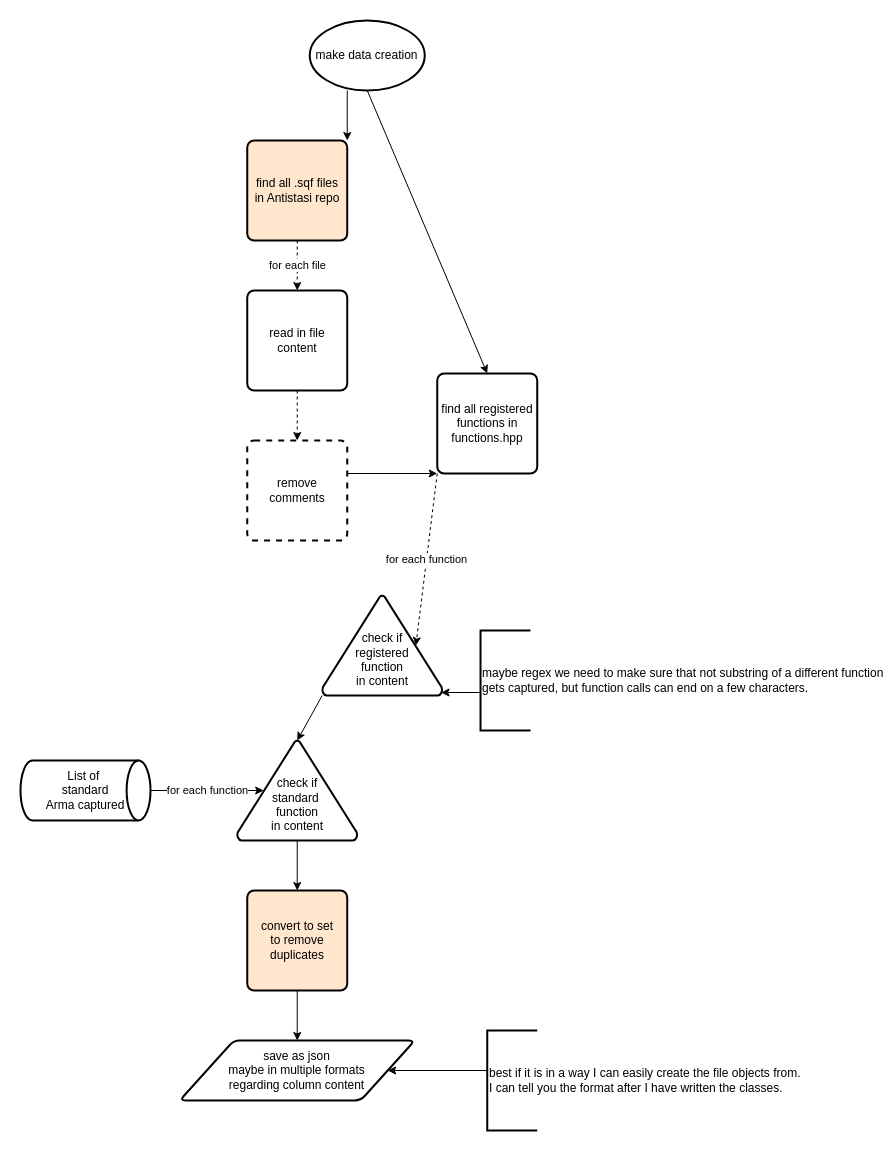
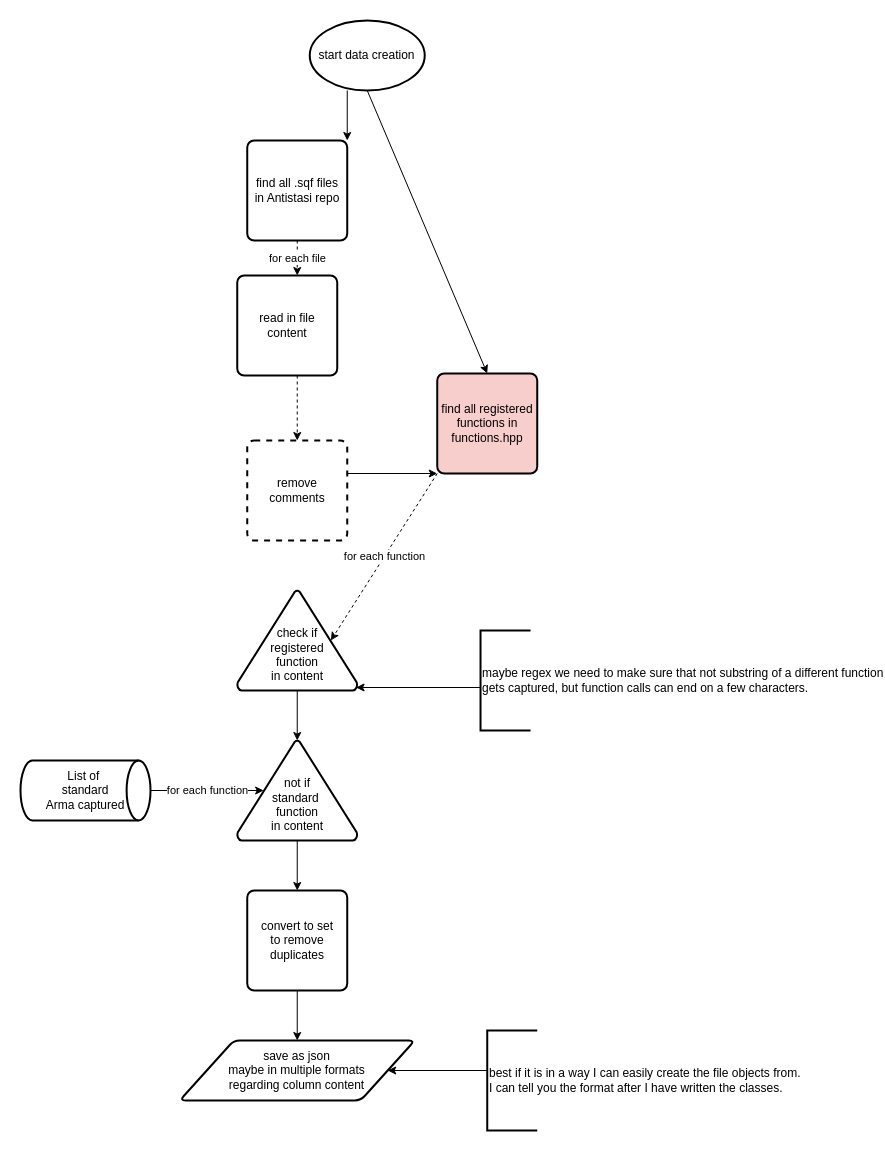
node "make data creation": label "make data creation" -> "start data creation"
node "find all .sqf files in Antistasi repo": fillcolor #ffe6cc -> #ffffff
node "read in file content": moved (297, 341) -> (287, 326)
node "find all registered functions in functions.hpp": fillcolor #ffffff -> #f8cecc
node "check if registered function in content": moved (382, 646) -> (297, 641)
node "check if standard function in content": label "check if standard function in content" -> "not if standard function in content"
node "convert to set to remove duplicates": fillcolor #ffe6cc -> #ffffff
